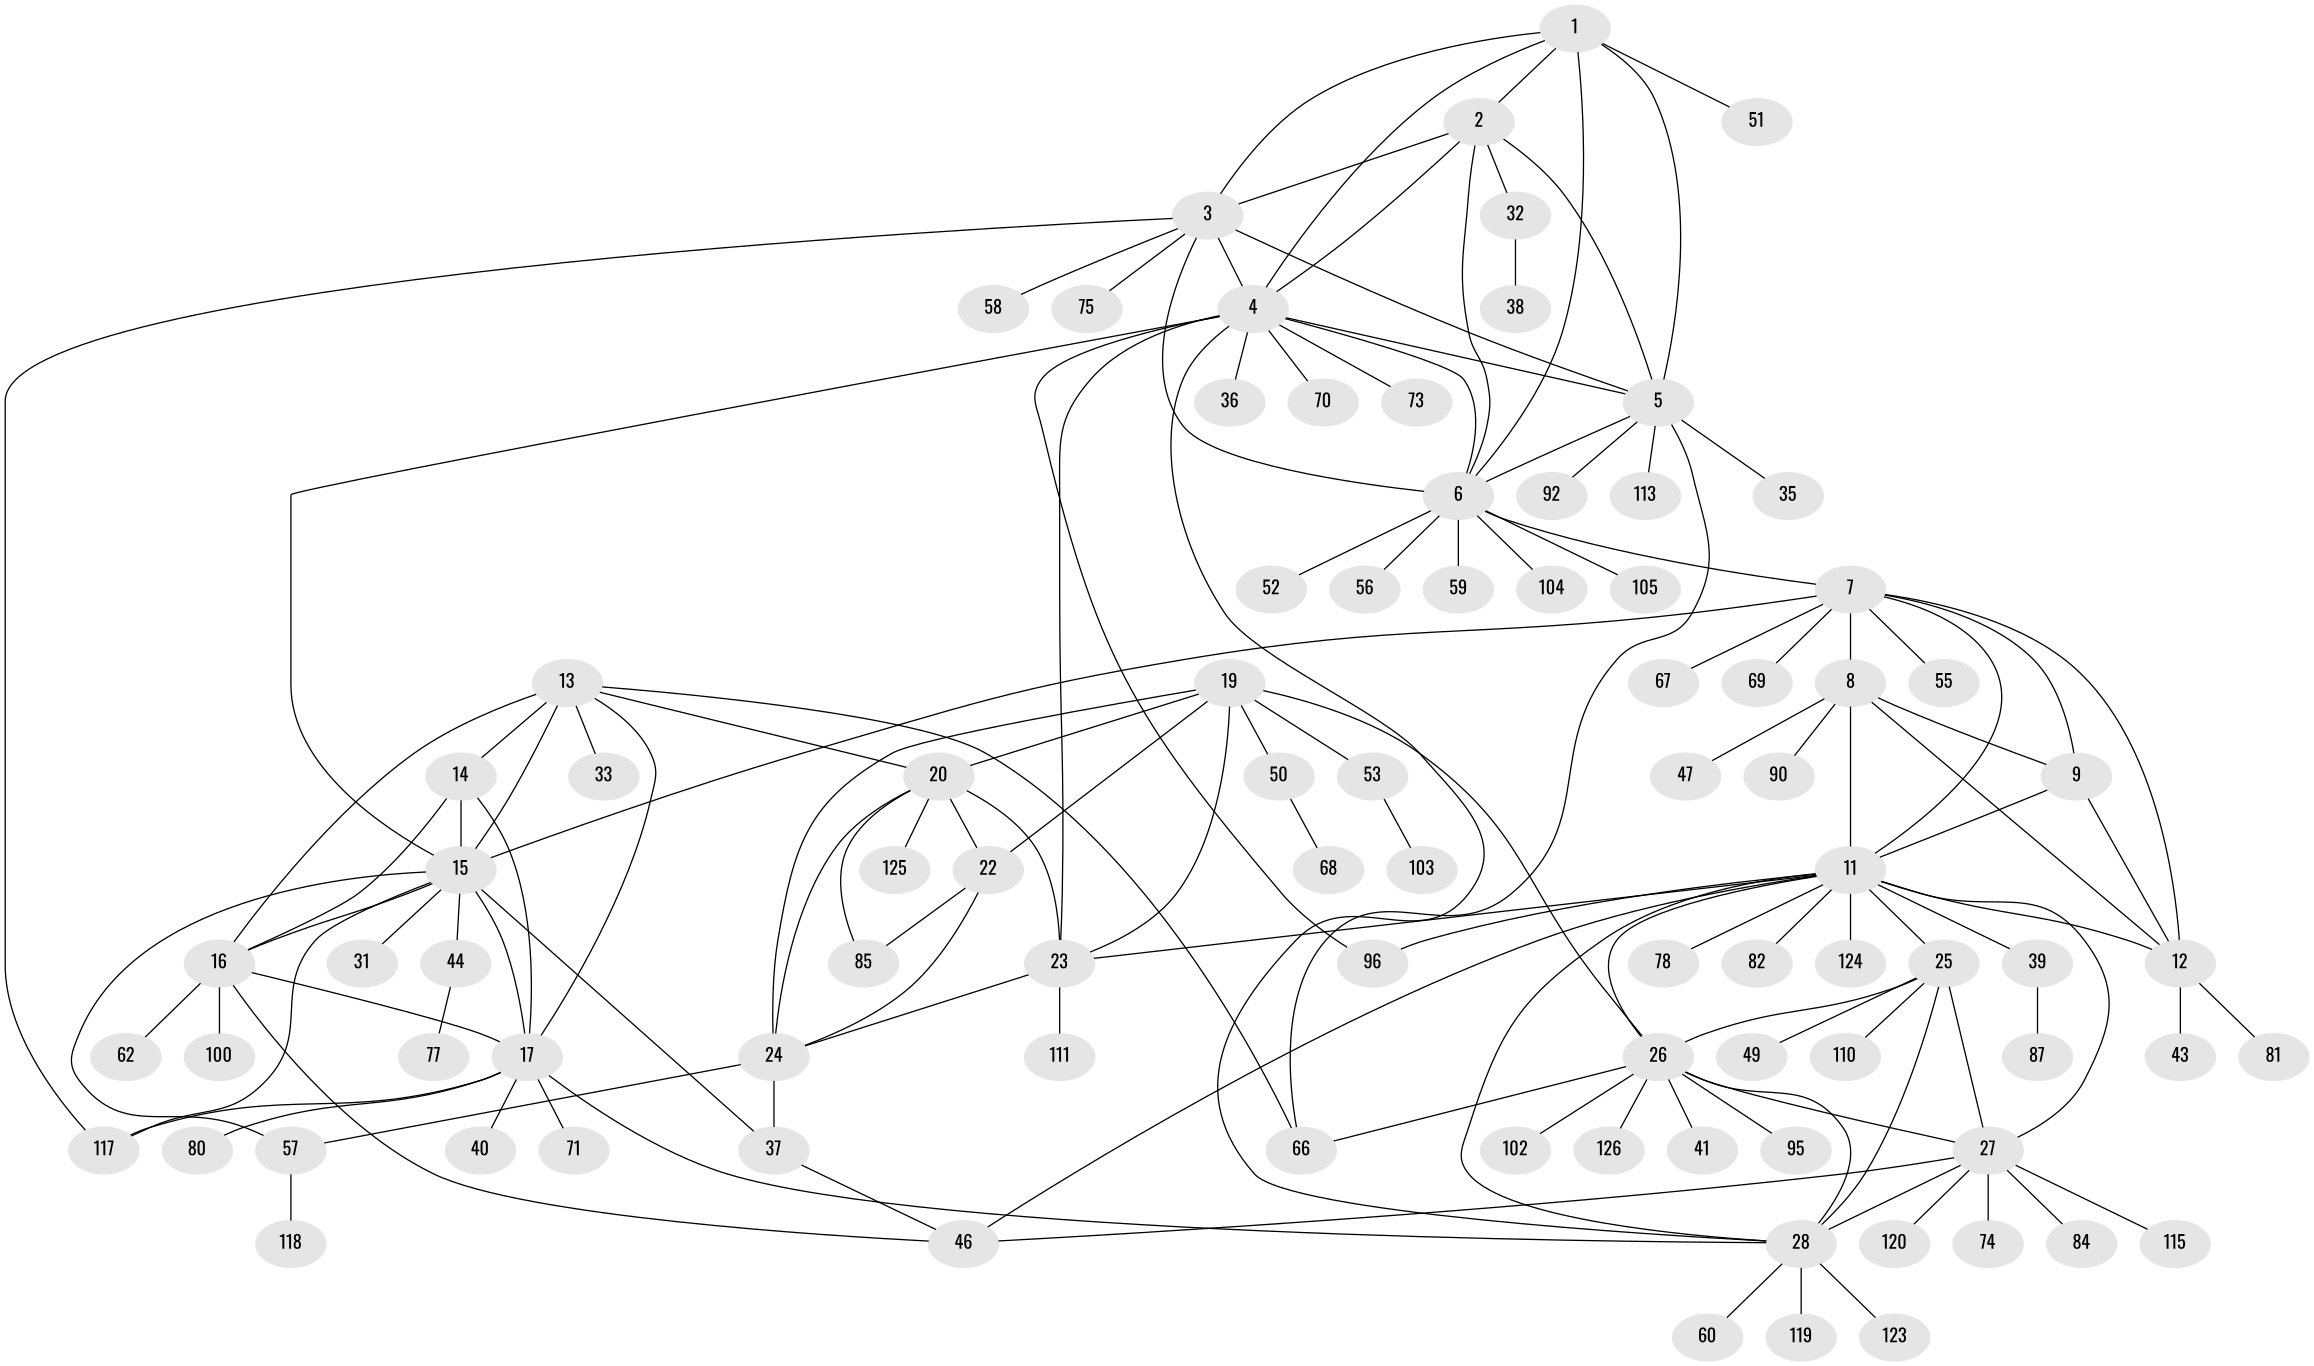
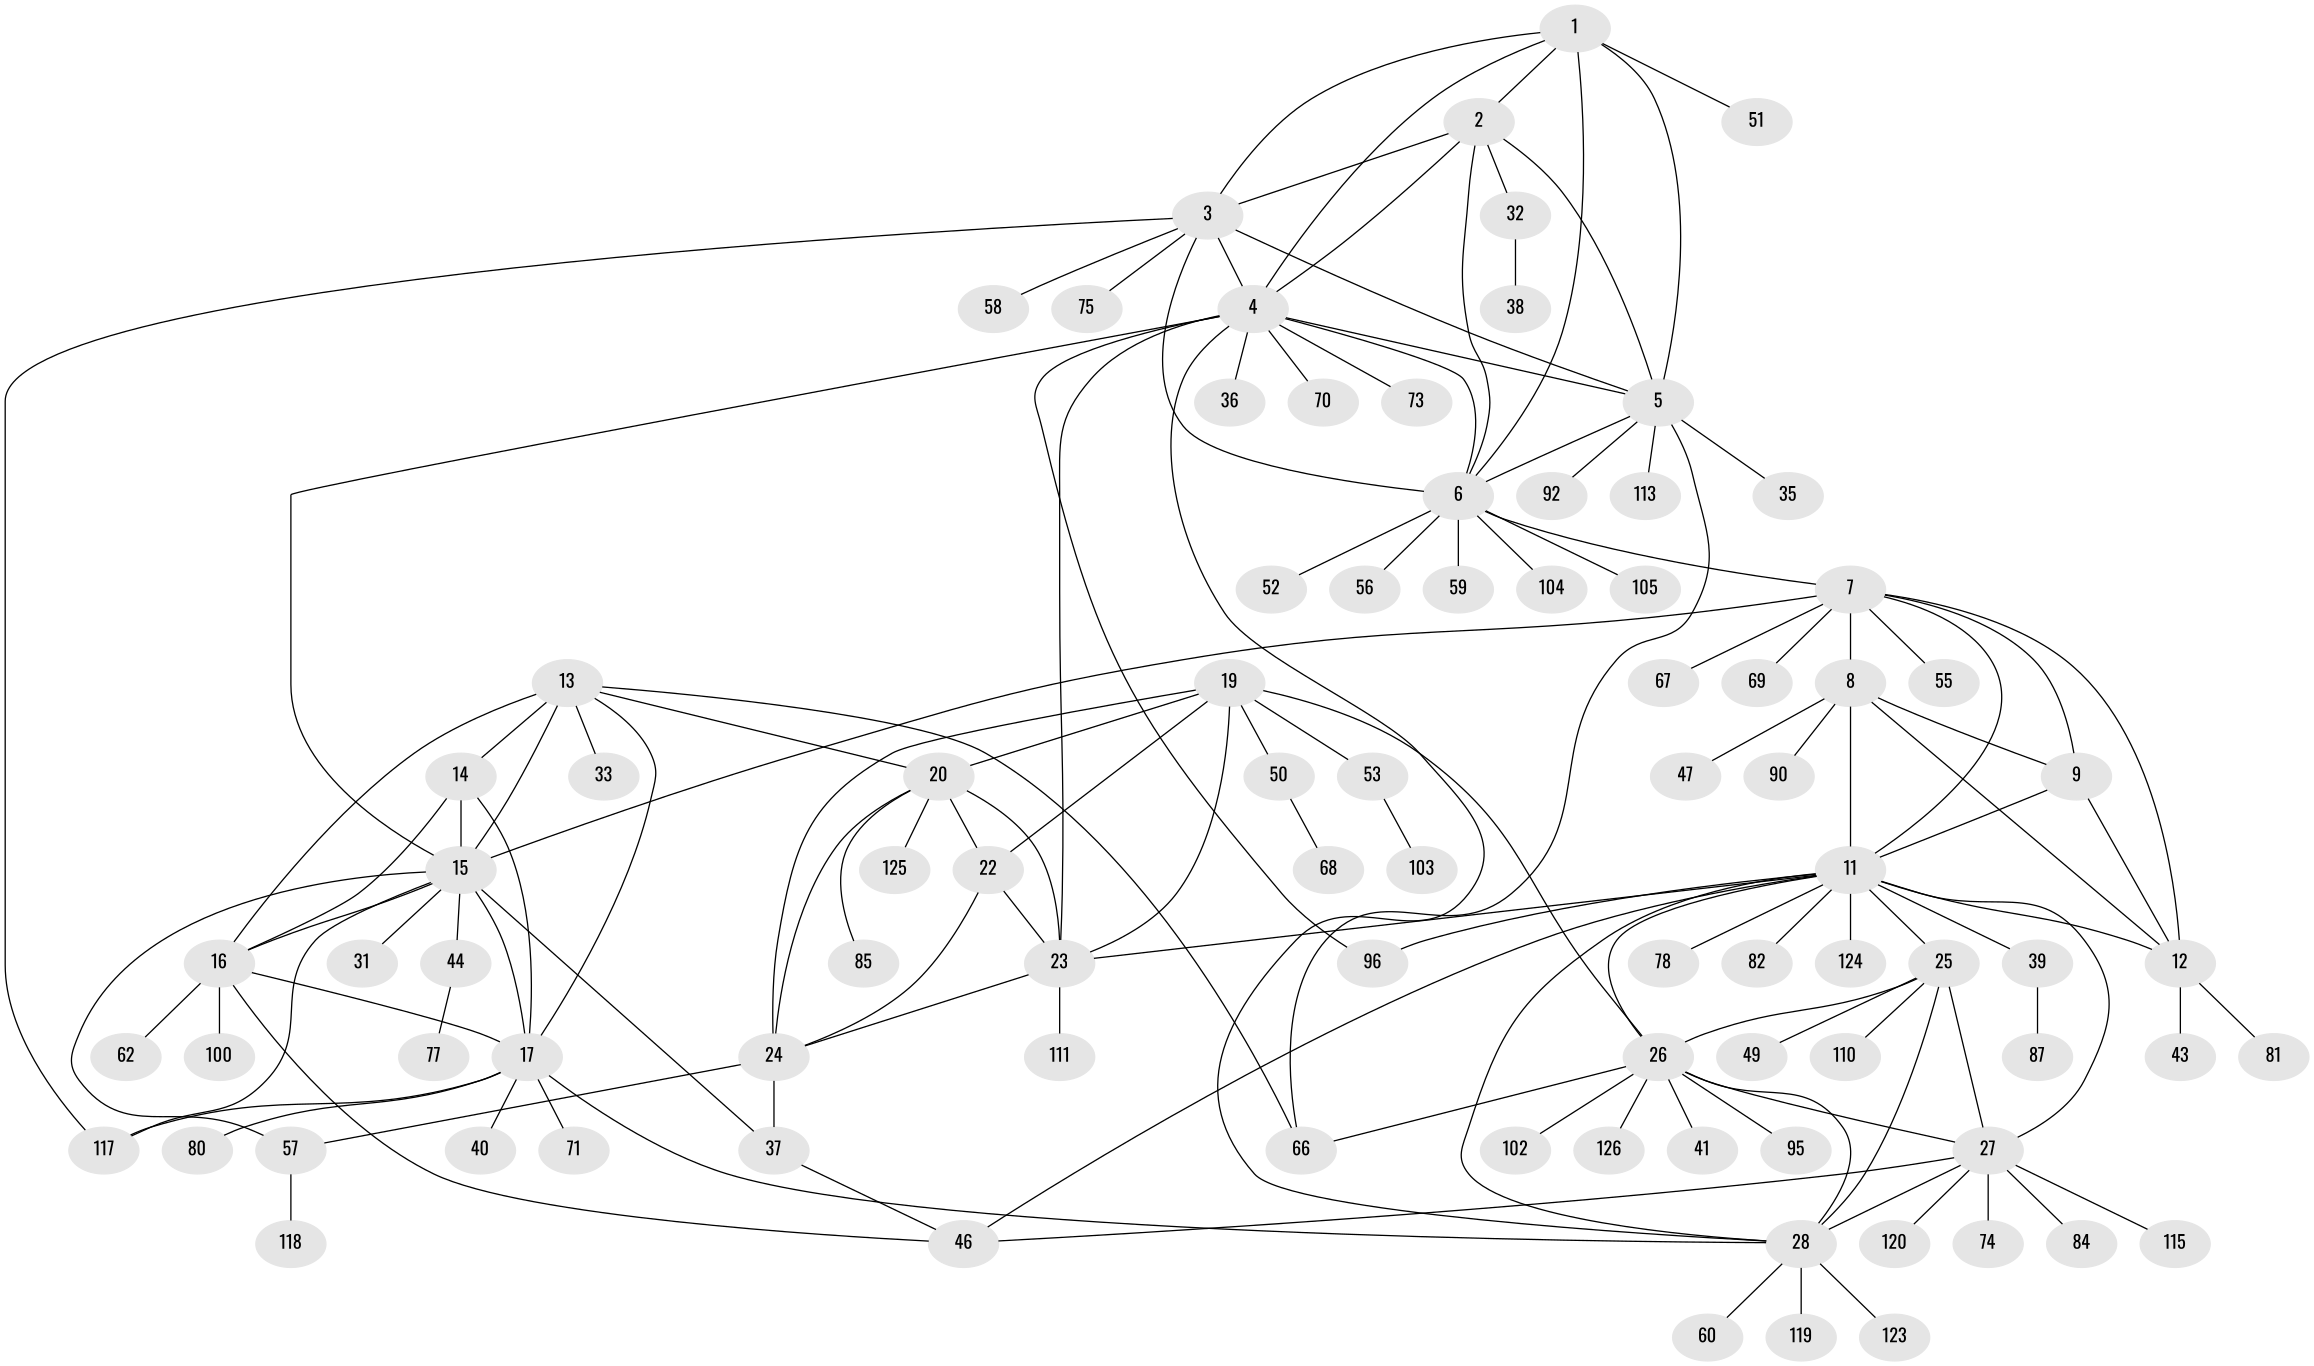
edge "22" -- "85": now "22" -- "23"
